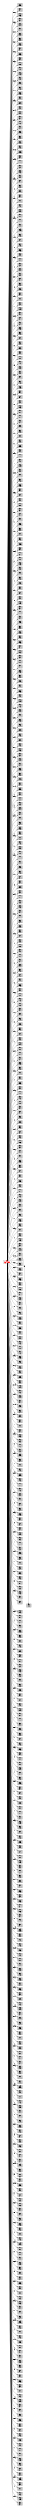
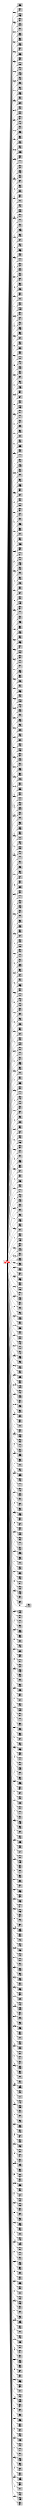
edge "int 127" -> "int 70": now "dict 256 items" -> "int 70"
